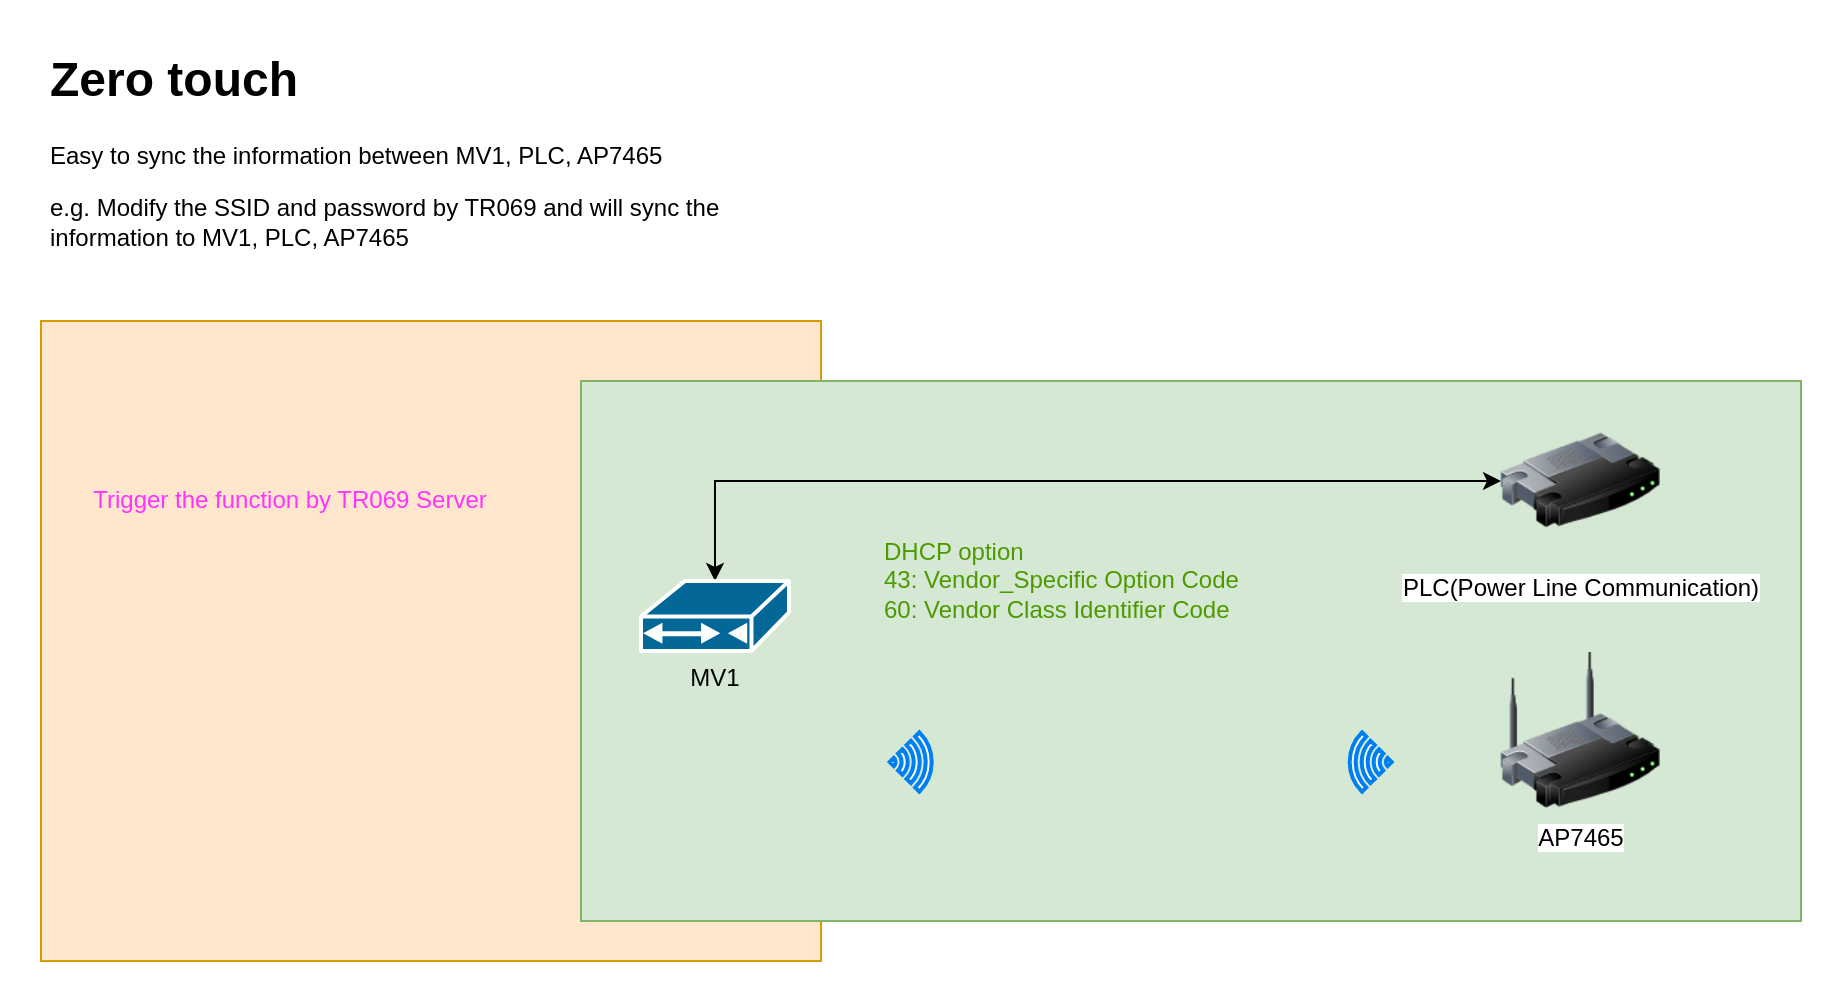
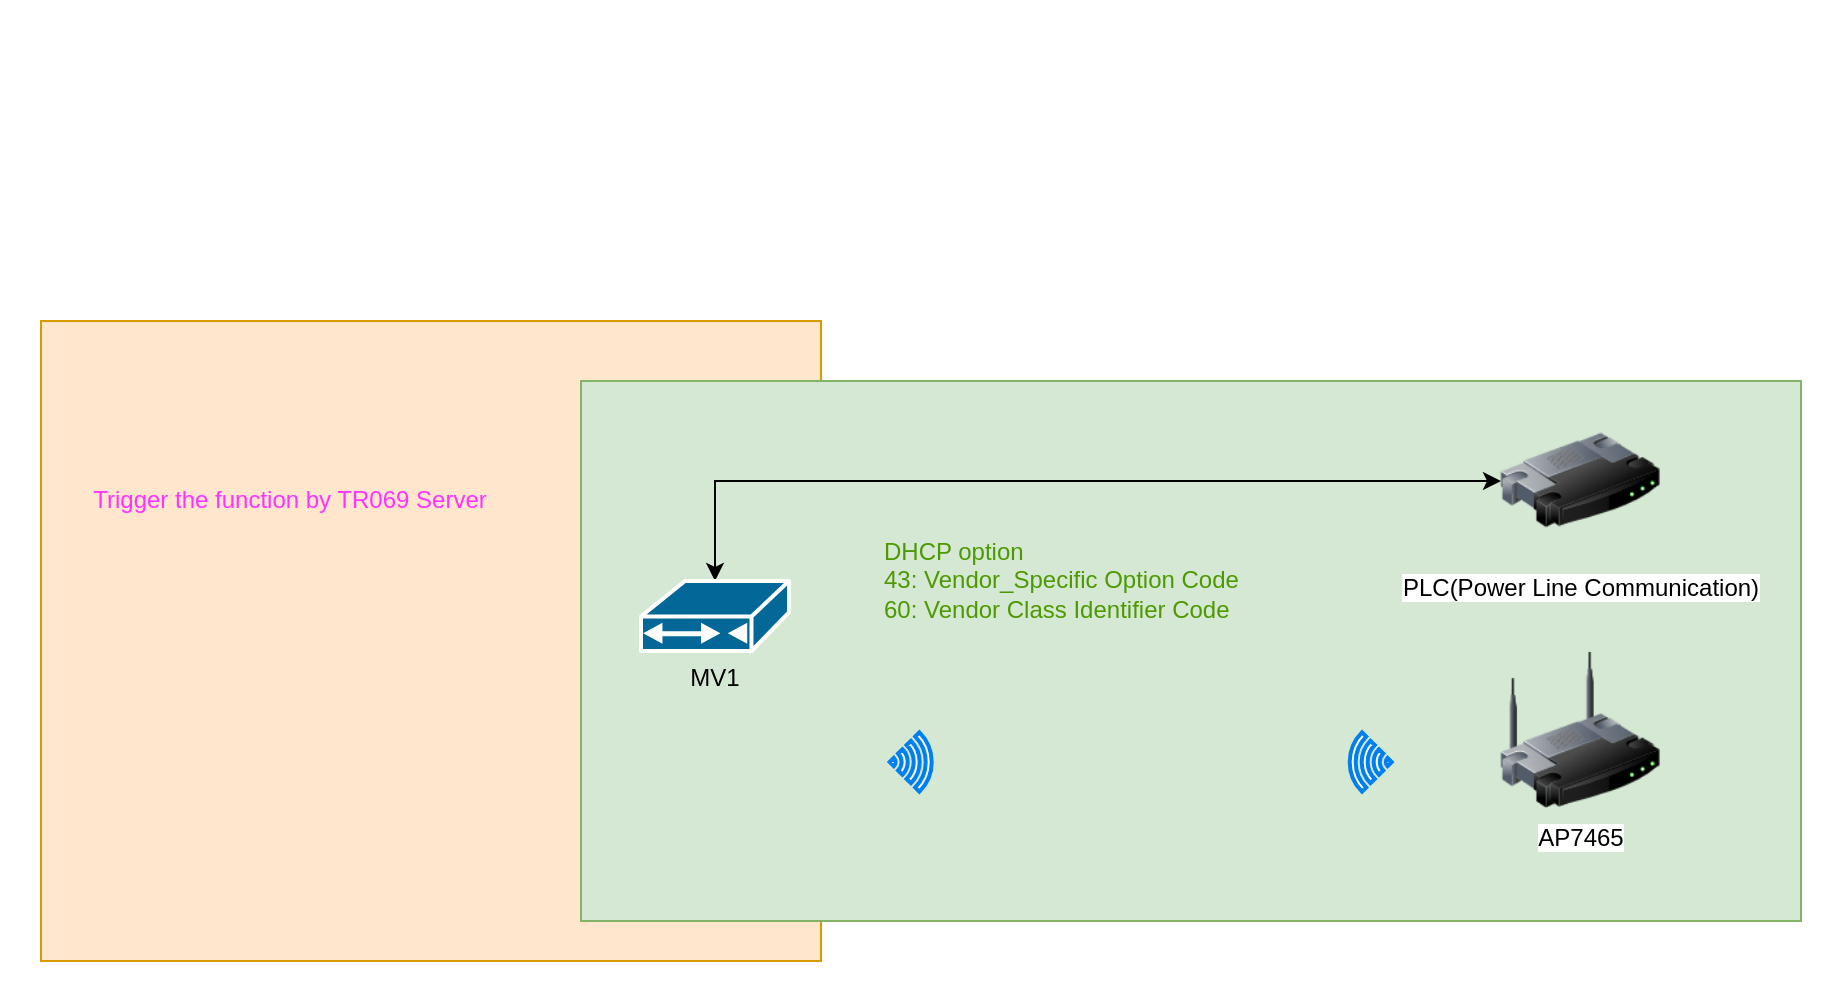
node "Zero touchEasy to sync the information between MV1, PLC, AP7465 e.g. Modify the SSID and password by TR069 and will sync the information to MV1, PLC, AP7465": removed
